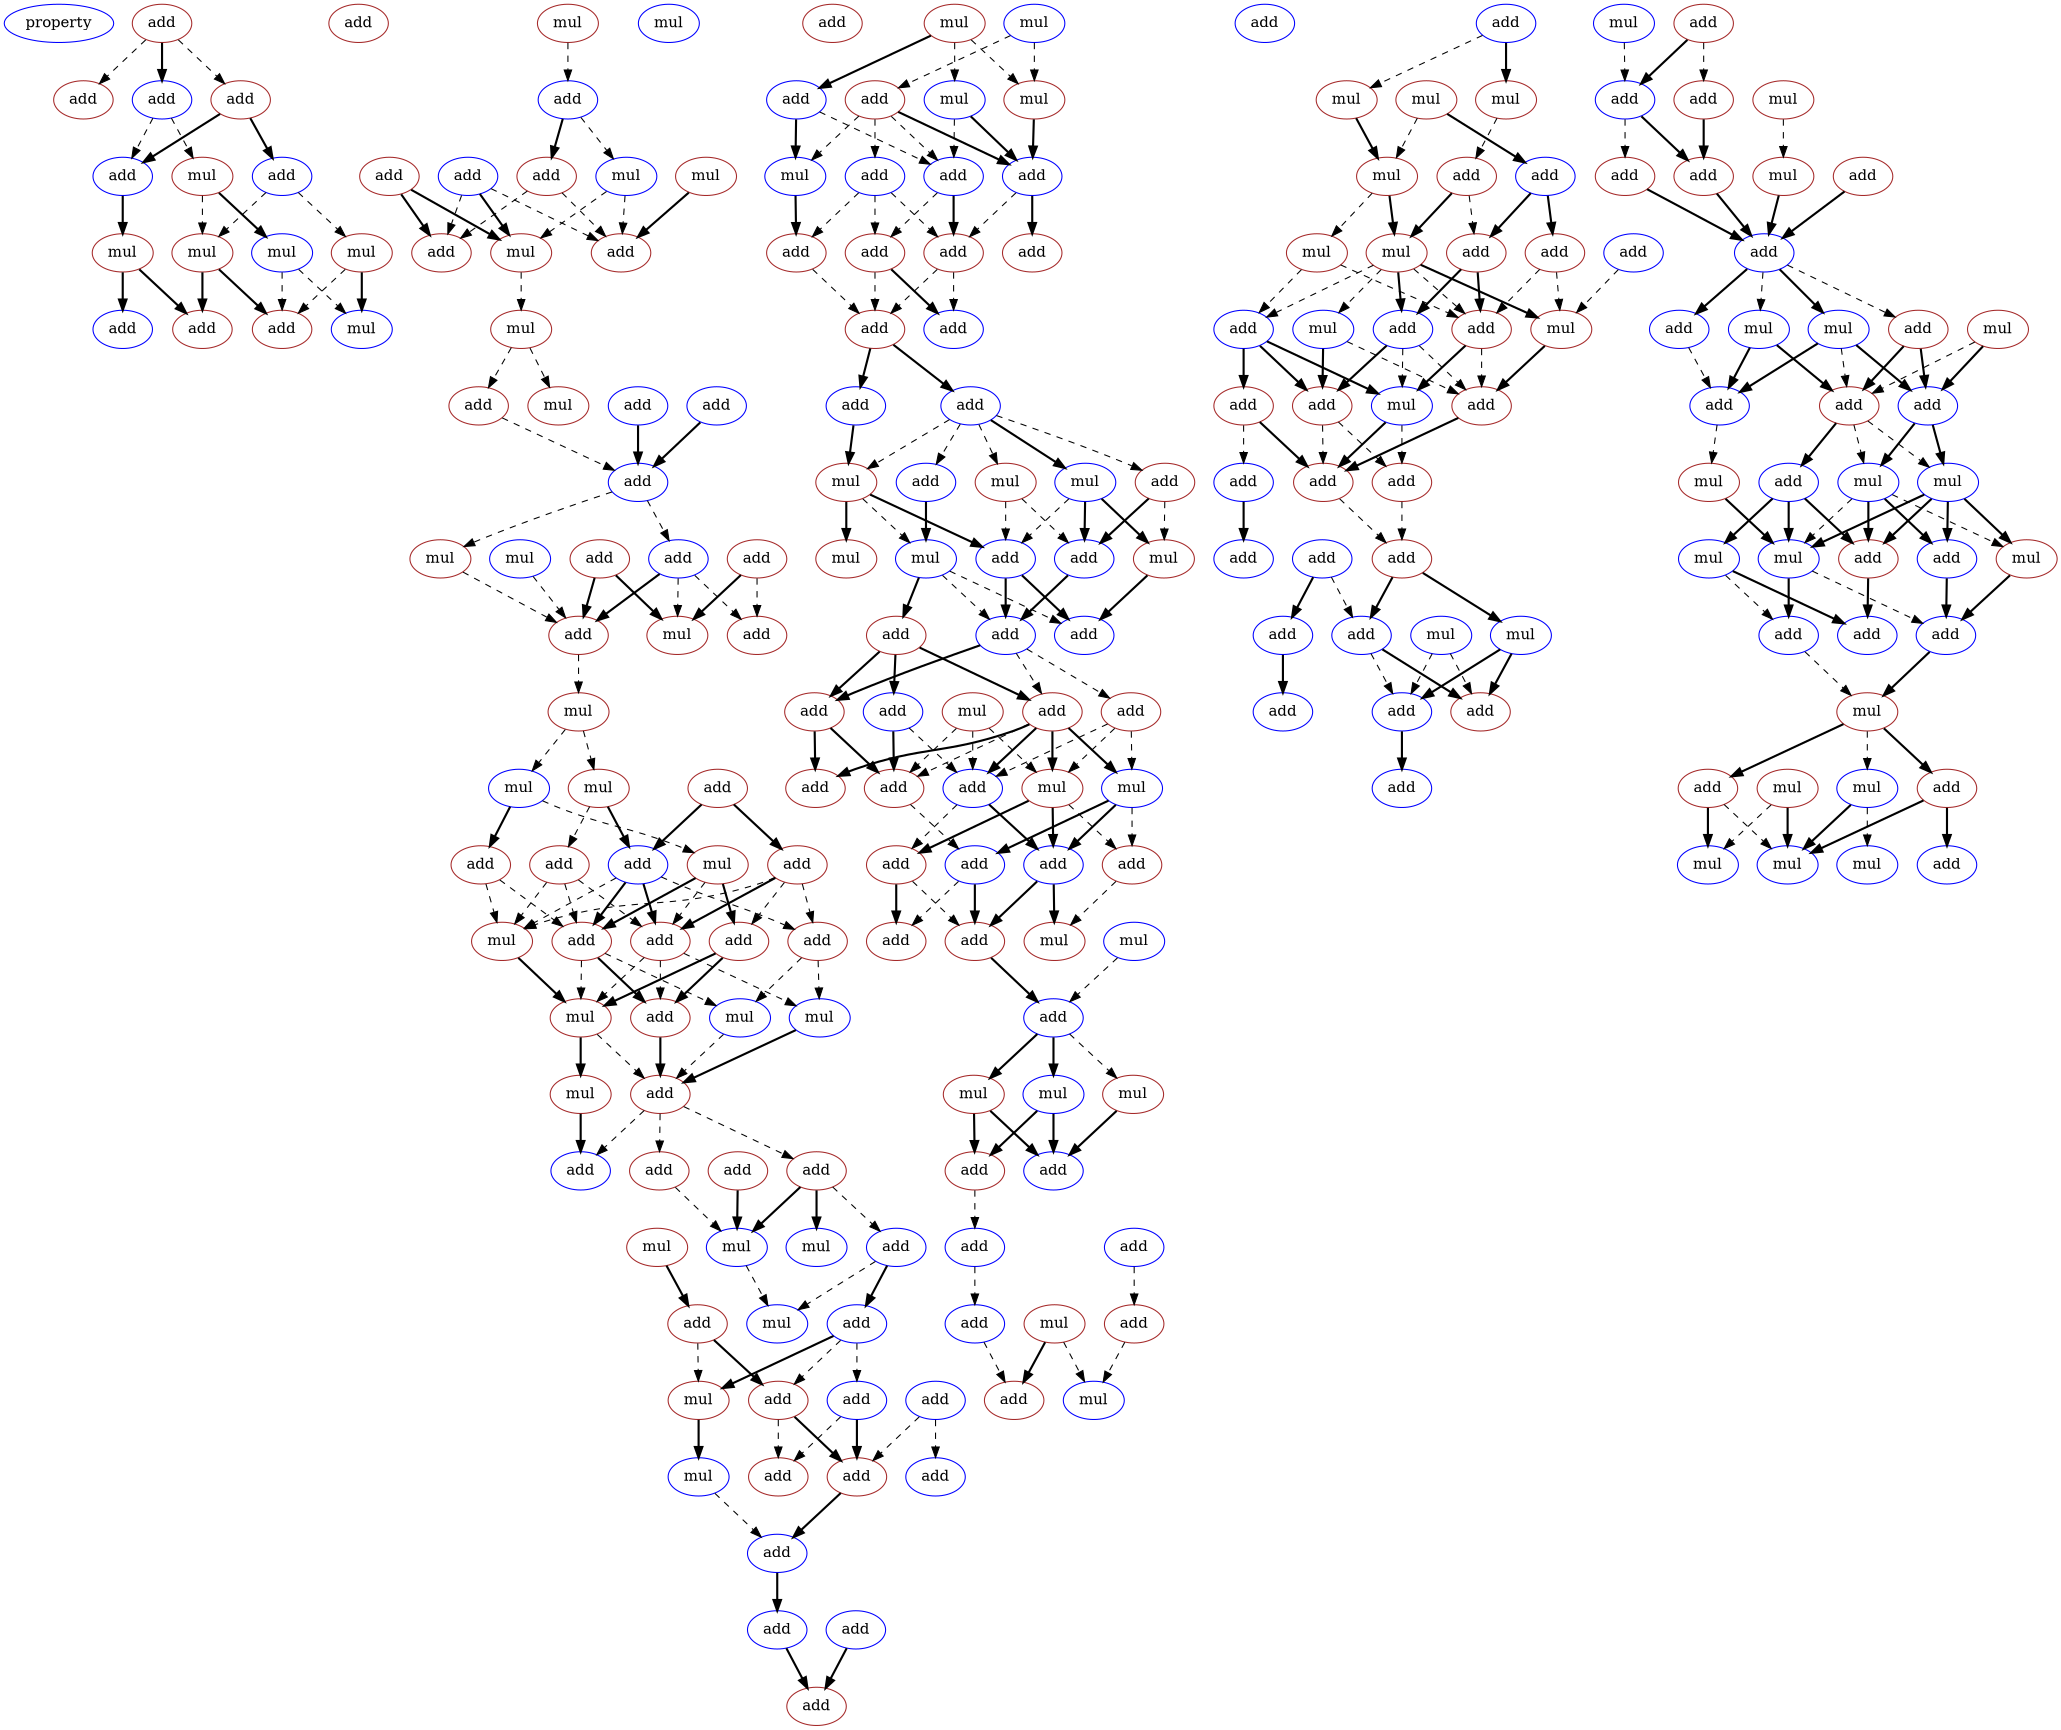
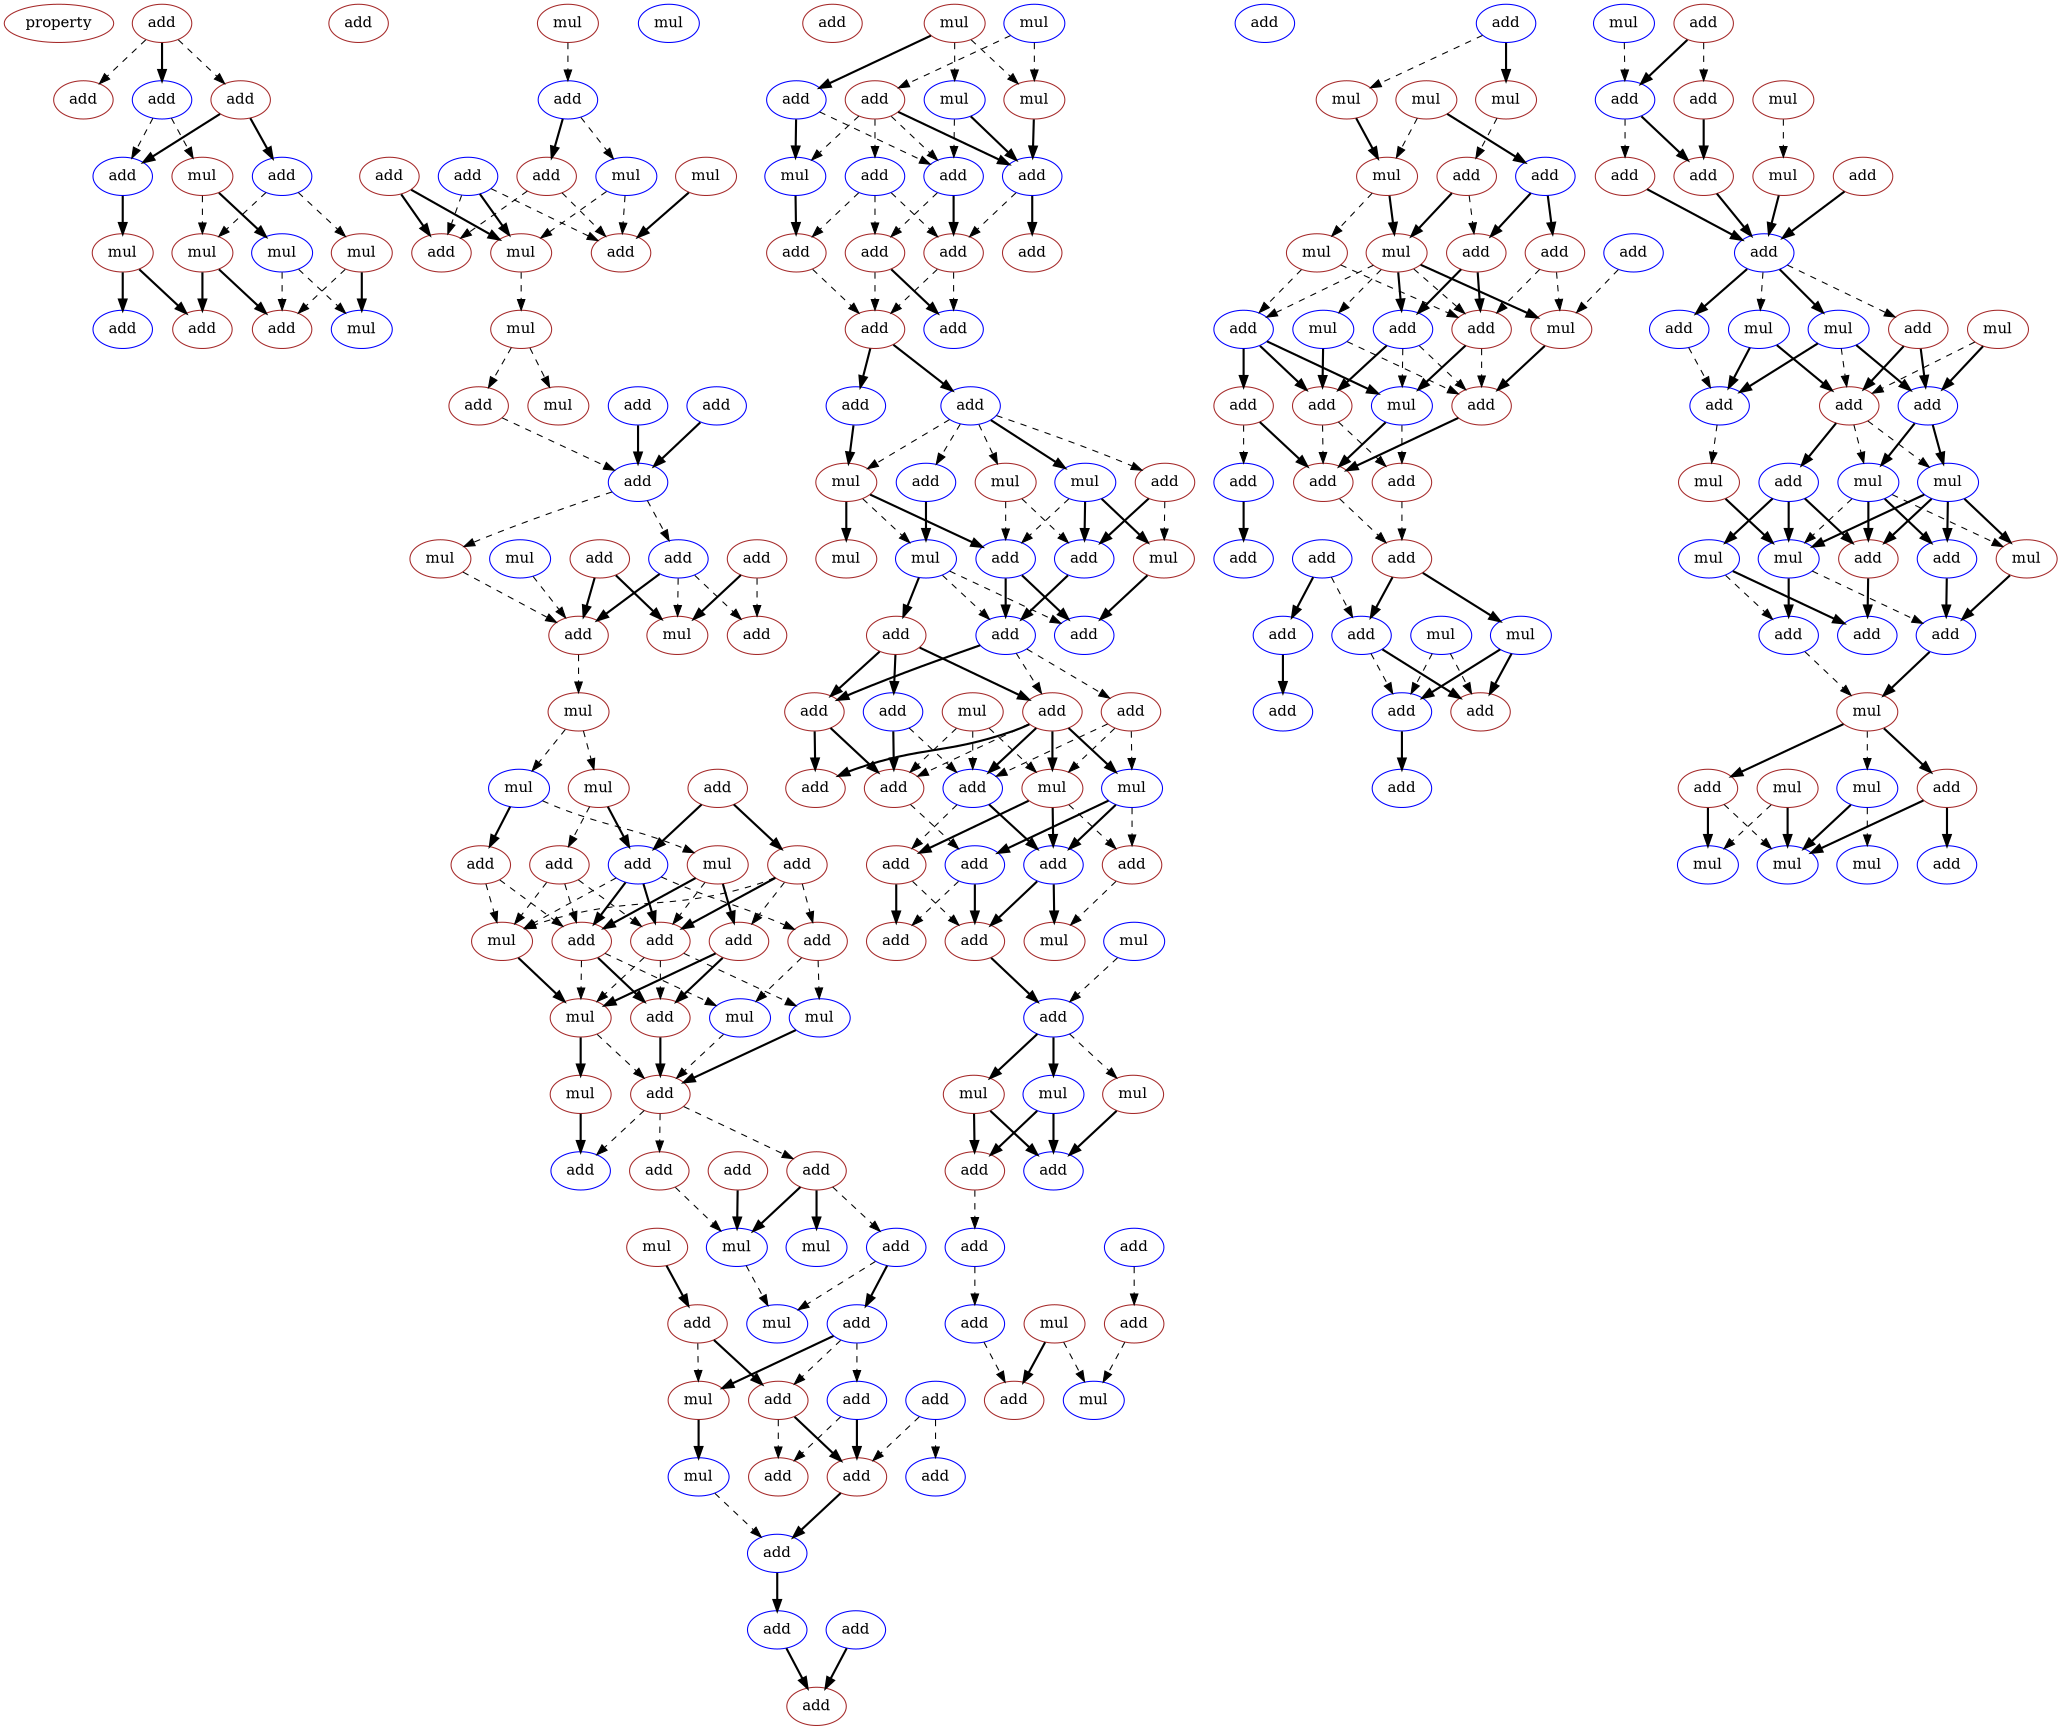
node "property": color blue -> brown
